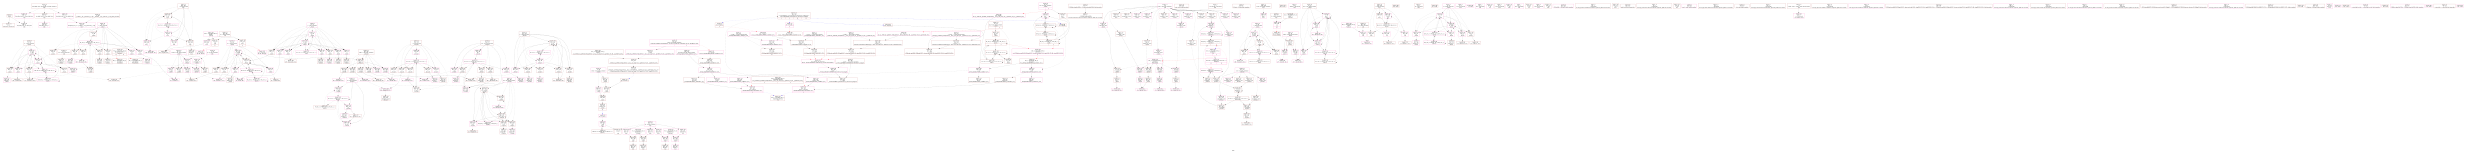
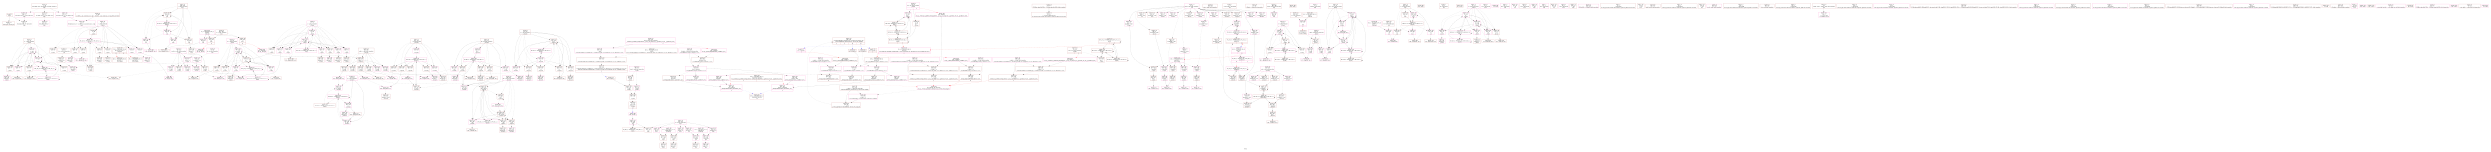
node "NodeID: 268": removed
